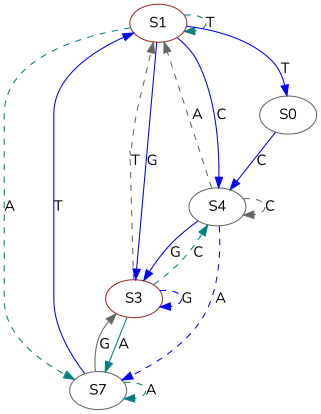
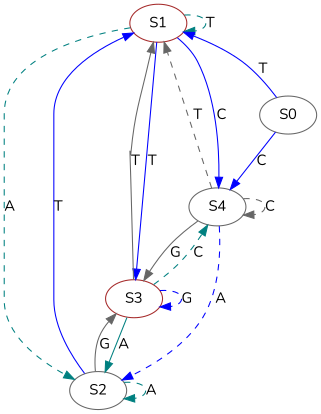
edge "S1" -> "S0": reversed
edge "S4" -> "S1": label "A" -> "T"
edge "S3" -> "S1": style dashed -> solid
edge "S1" -> "S3": label "G" -> "T"
edge "S4" -> "S3": color blue -> gray40
node "S7": label "S7" -> "S2"
